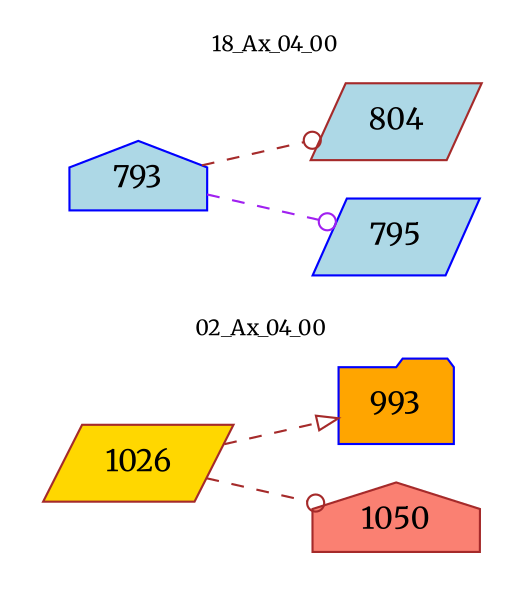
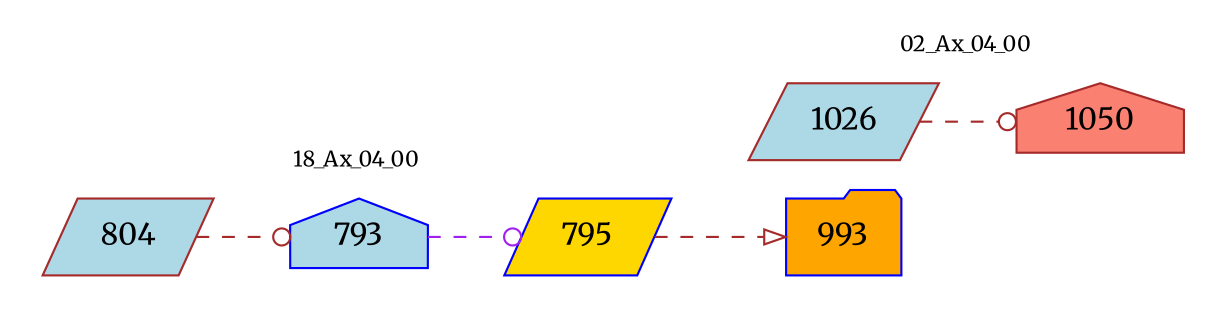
edge "793" -> "804": reversed
node "795": fillcolor lightblue -> gold
edge "1026" -> "993": now "795" -> "993"
node "1026": fillcolor gold -> lightblue
